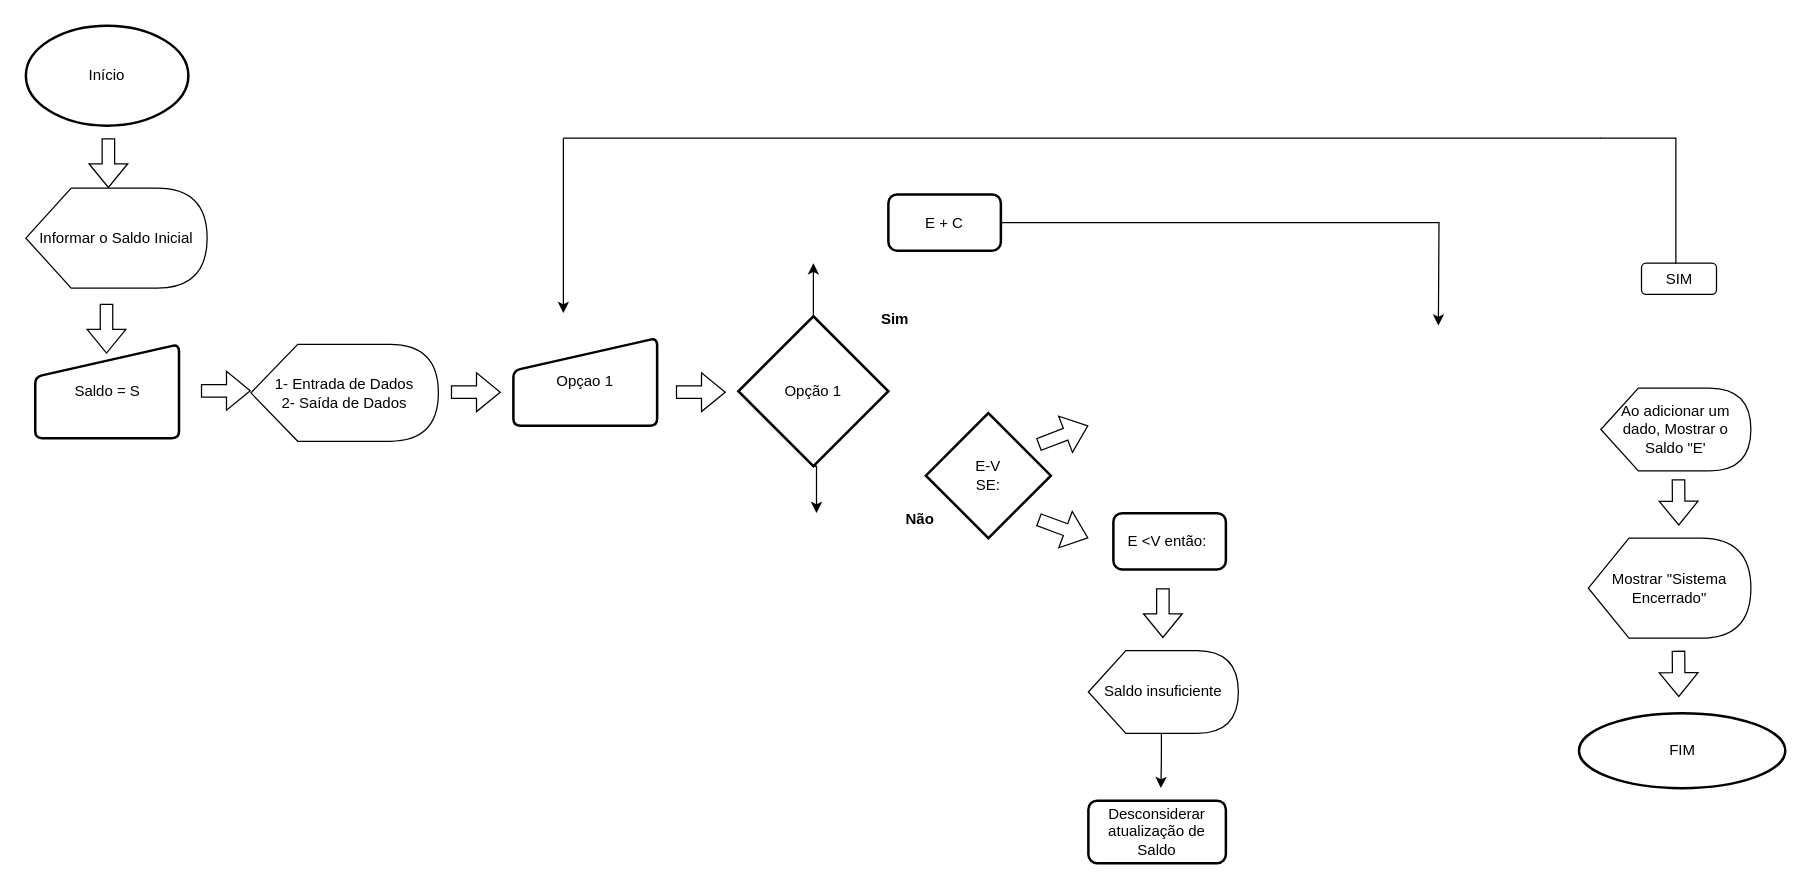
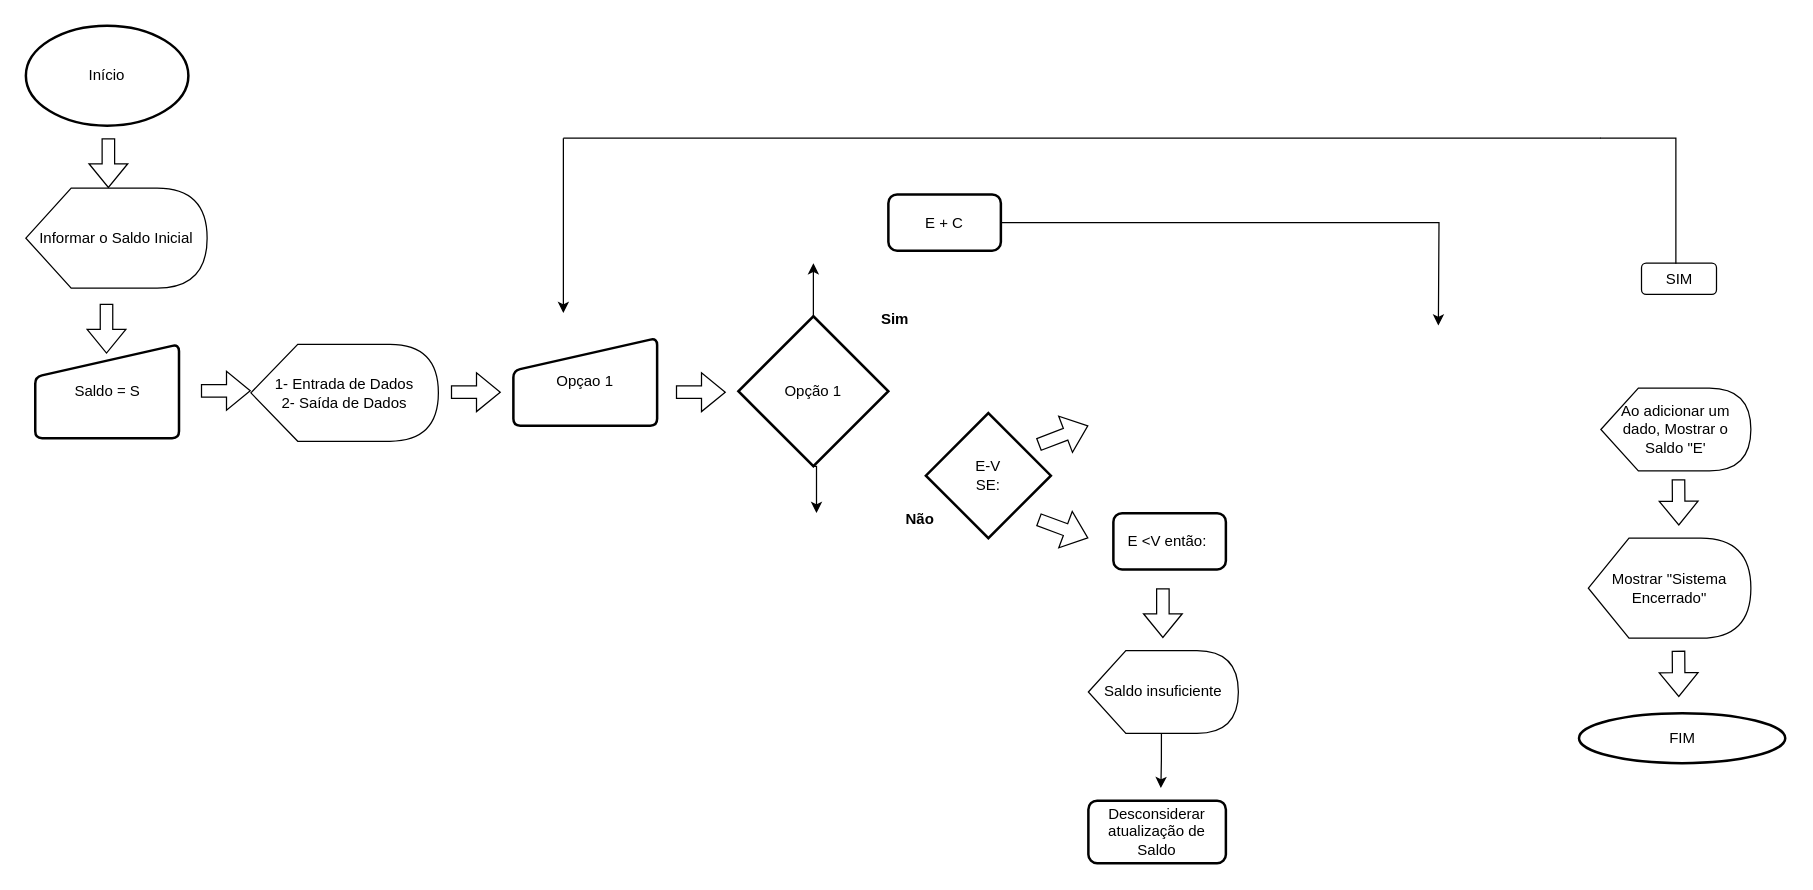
node "FIM": size 206x75 -> 206x50
